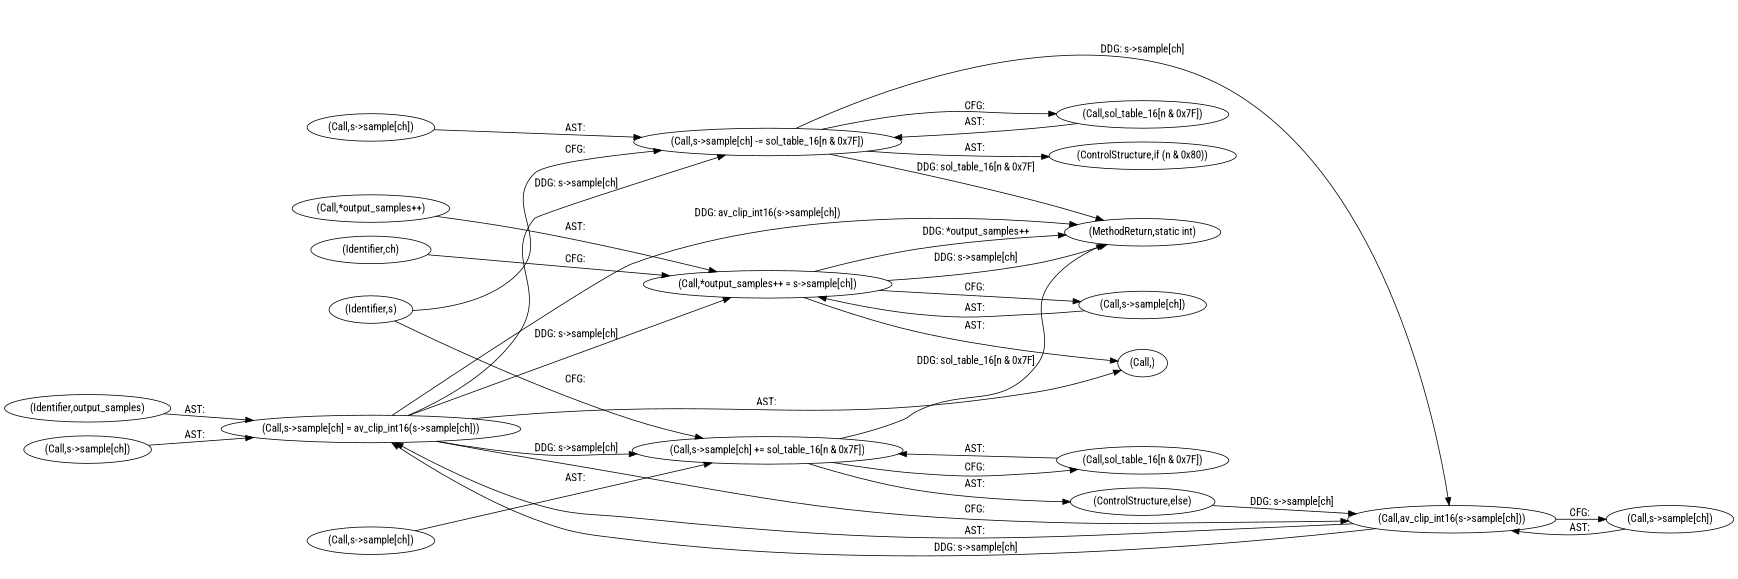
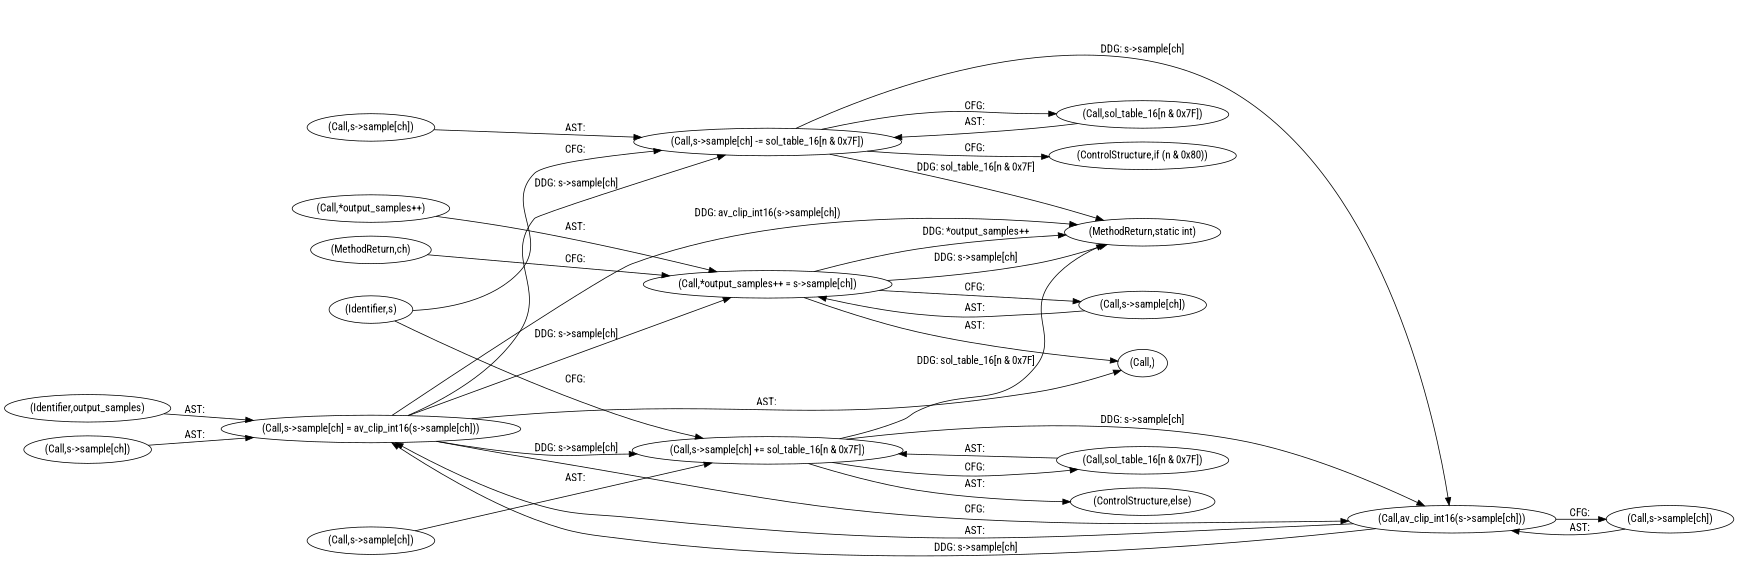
edge "(Call,s->sample[ch] -= sol_table_16[n & 0x7F])" -> "(ControlStructure,if (n & 0x80))": label "AST: " -> "CFG: "
node "(Identifier,ch)": label "(Identifier,ch)" -> "(MethodReturn,ch)"
edge "(ControlStructure,else)" -> "(Call,av_clip_int16(s->sample[ch]))": now "(Call,s->sample[ch] += sol_table_16[n & 0x7F])" -> "(Call,av_clip_int16(s->sample[ch]))"
